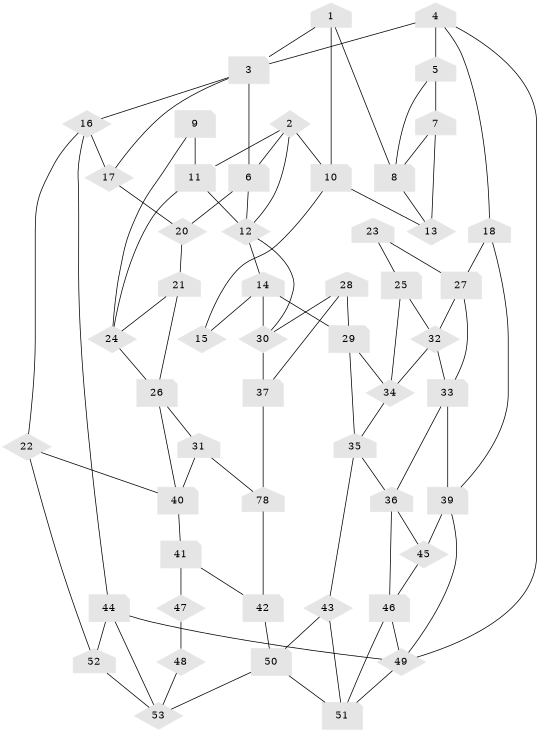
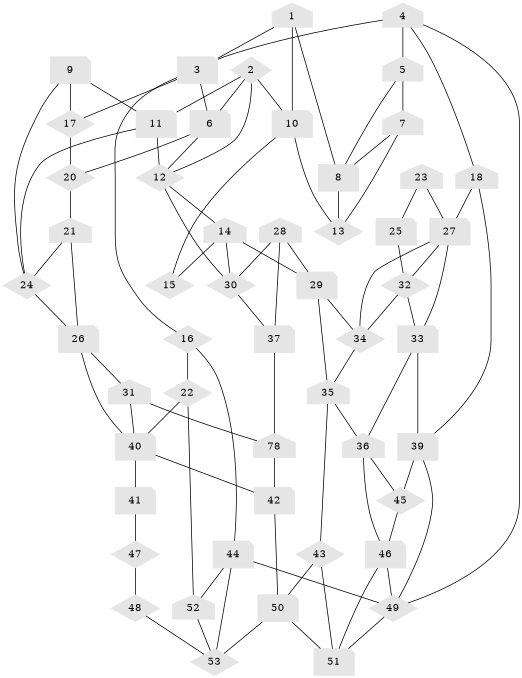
edge "16" -- "17": now "9" -- "17"
edge "25" -- "34": now "27" -- "34"
edge "41" -- "42": now "40" -- "42"
